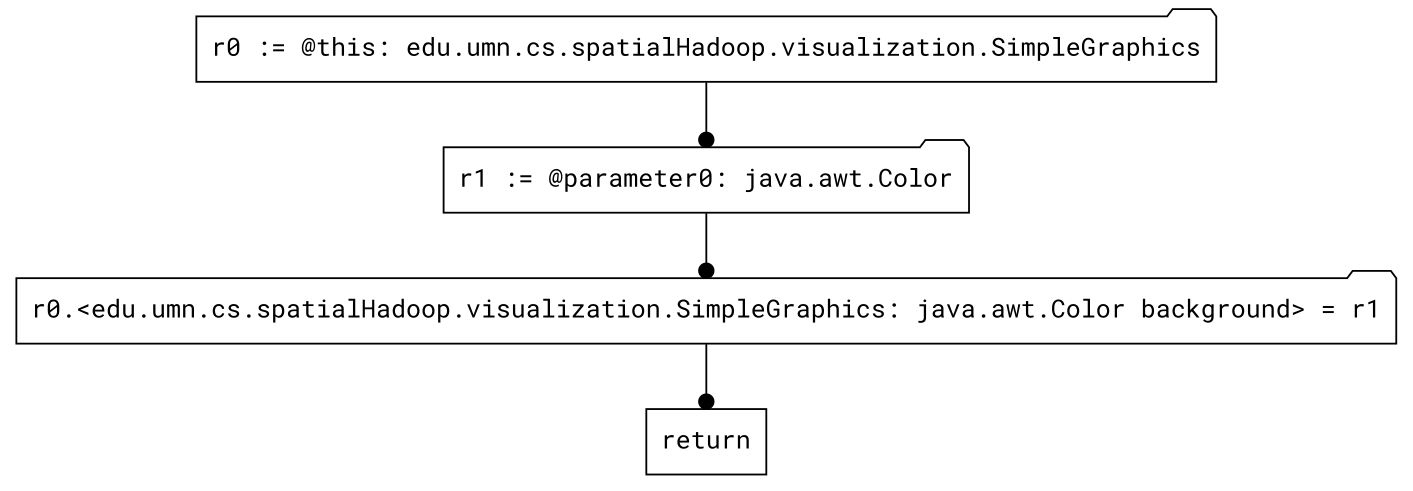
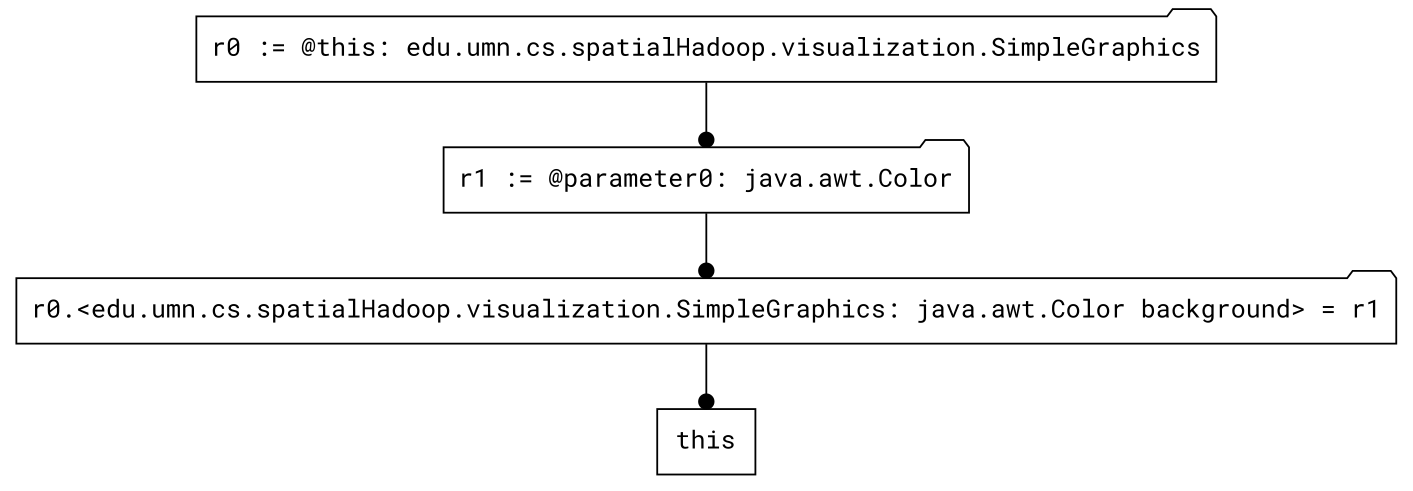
node "return": label "return" -> "this"
